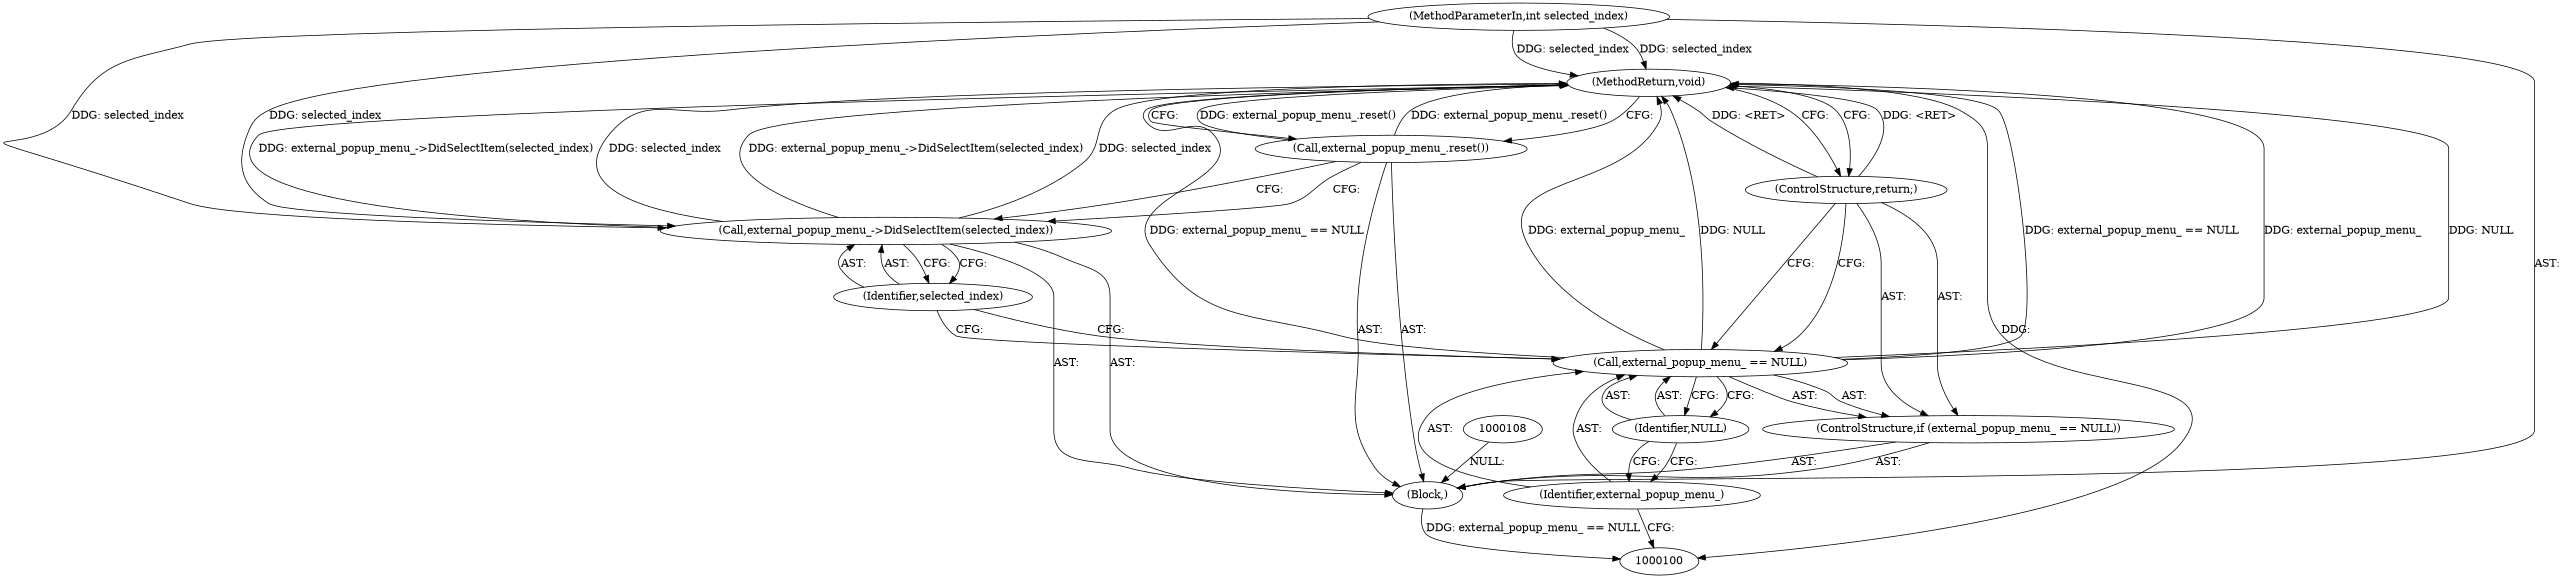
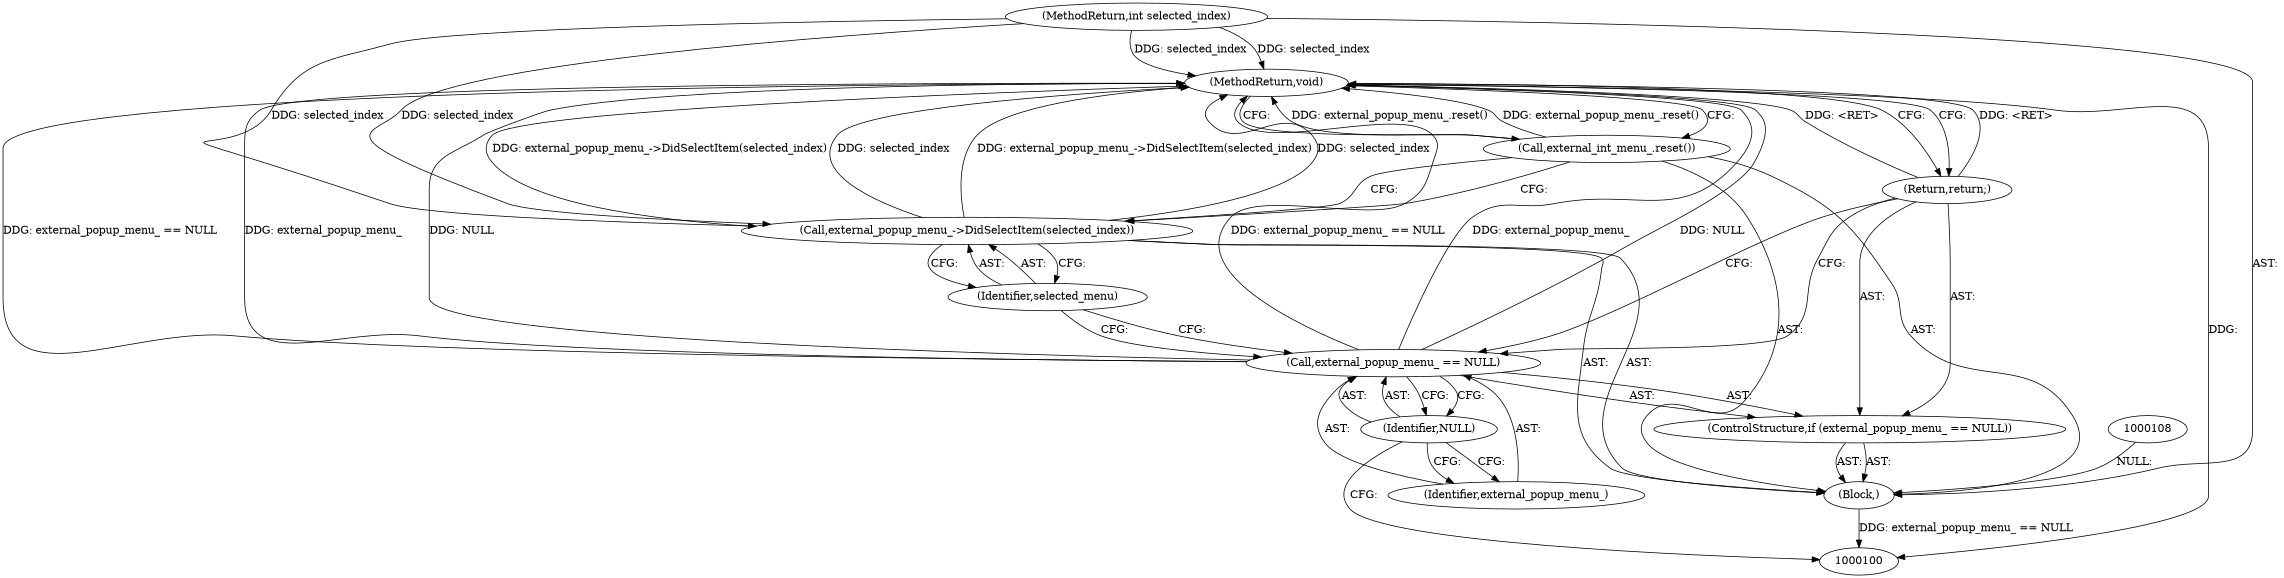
node "(MethodParameterIn,int selected_index)": label "(MethodParameterIn,int selected_index)" -> "(MethodReturn,int selected_index)"
node "(Call,external_popup_menu_.reset())": label "(Call,external_popup_menu_.reset())" -> "(Call,external_int_menu_.reset())"
node "(ControlStructure,return;)": label "(ControlStructure,return;)" -> "(Return,return;)"
node "(Identifier,selected_index)": label "(Identifier,selected_index)" -> "(Identifier,selected_menu)"
edge "(Identifier,external_popup_menu_)" -> "1000100": now "(Identifier,NULL)" -> "1000100"
